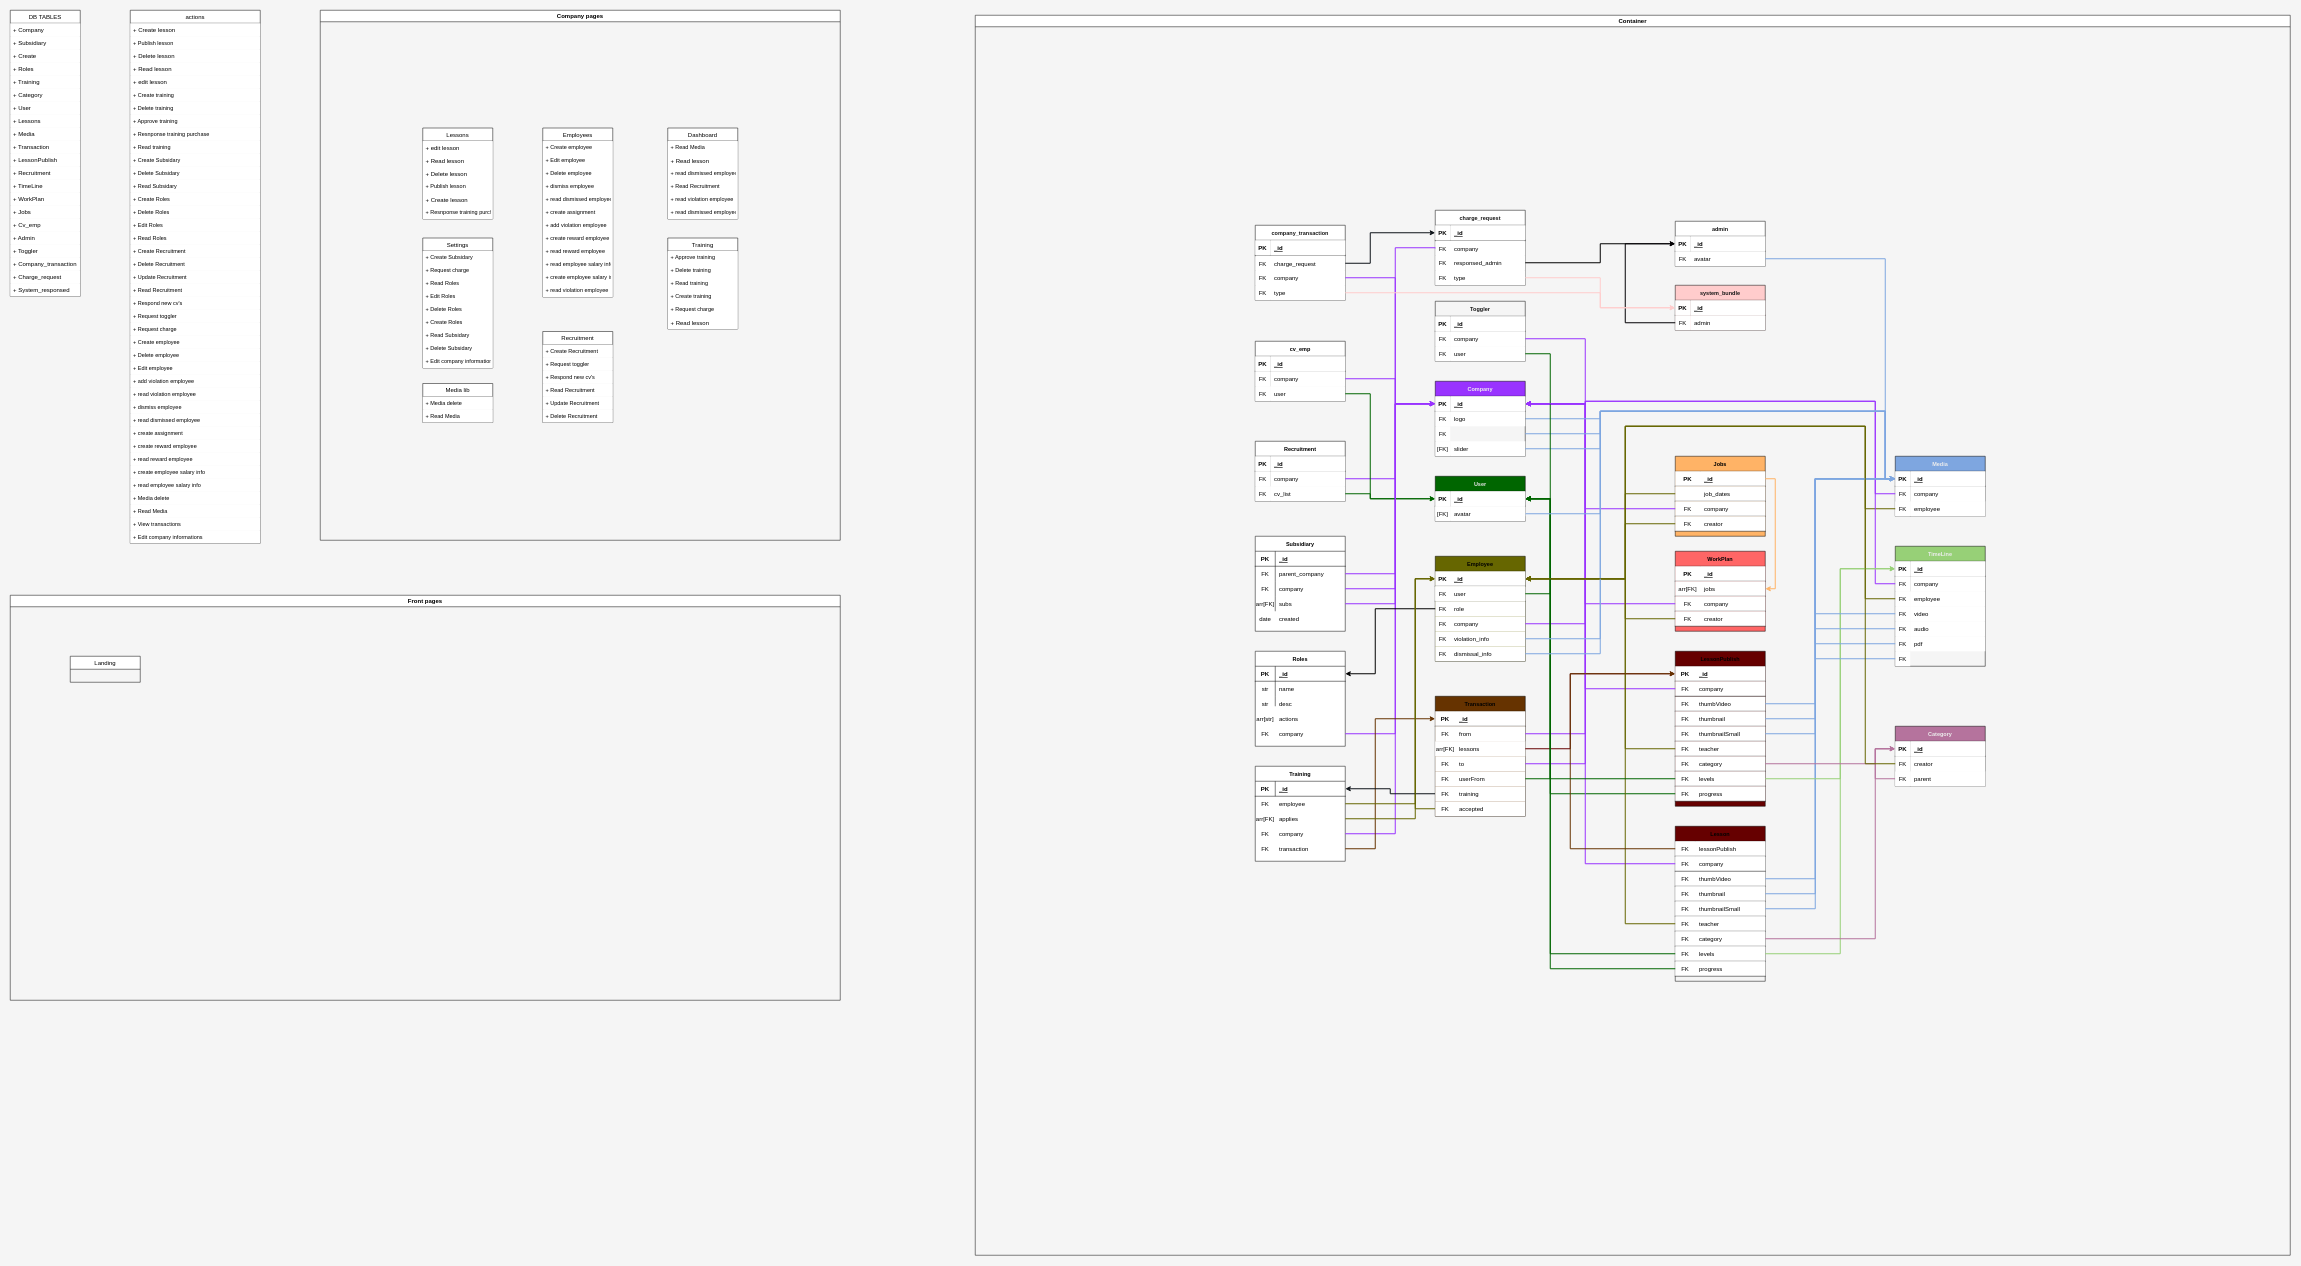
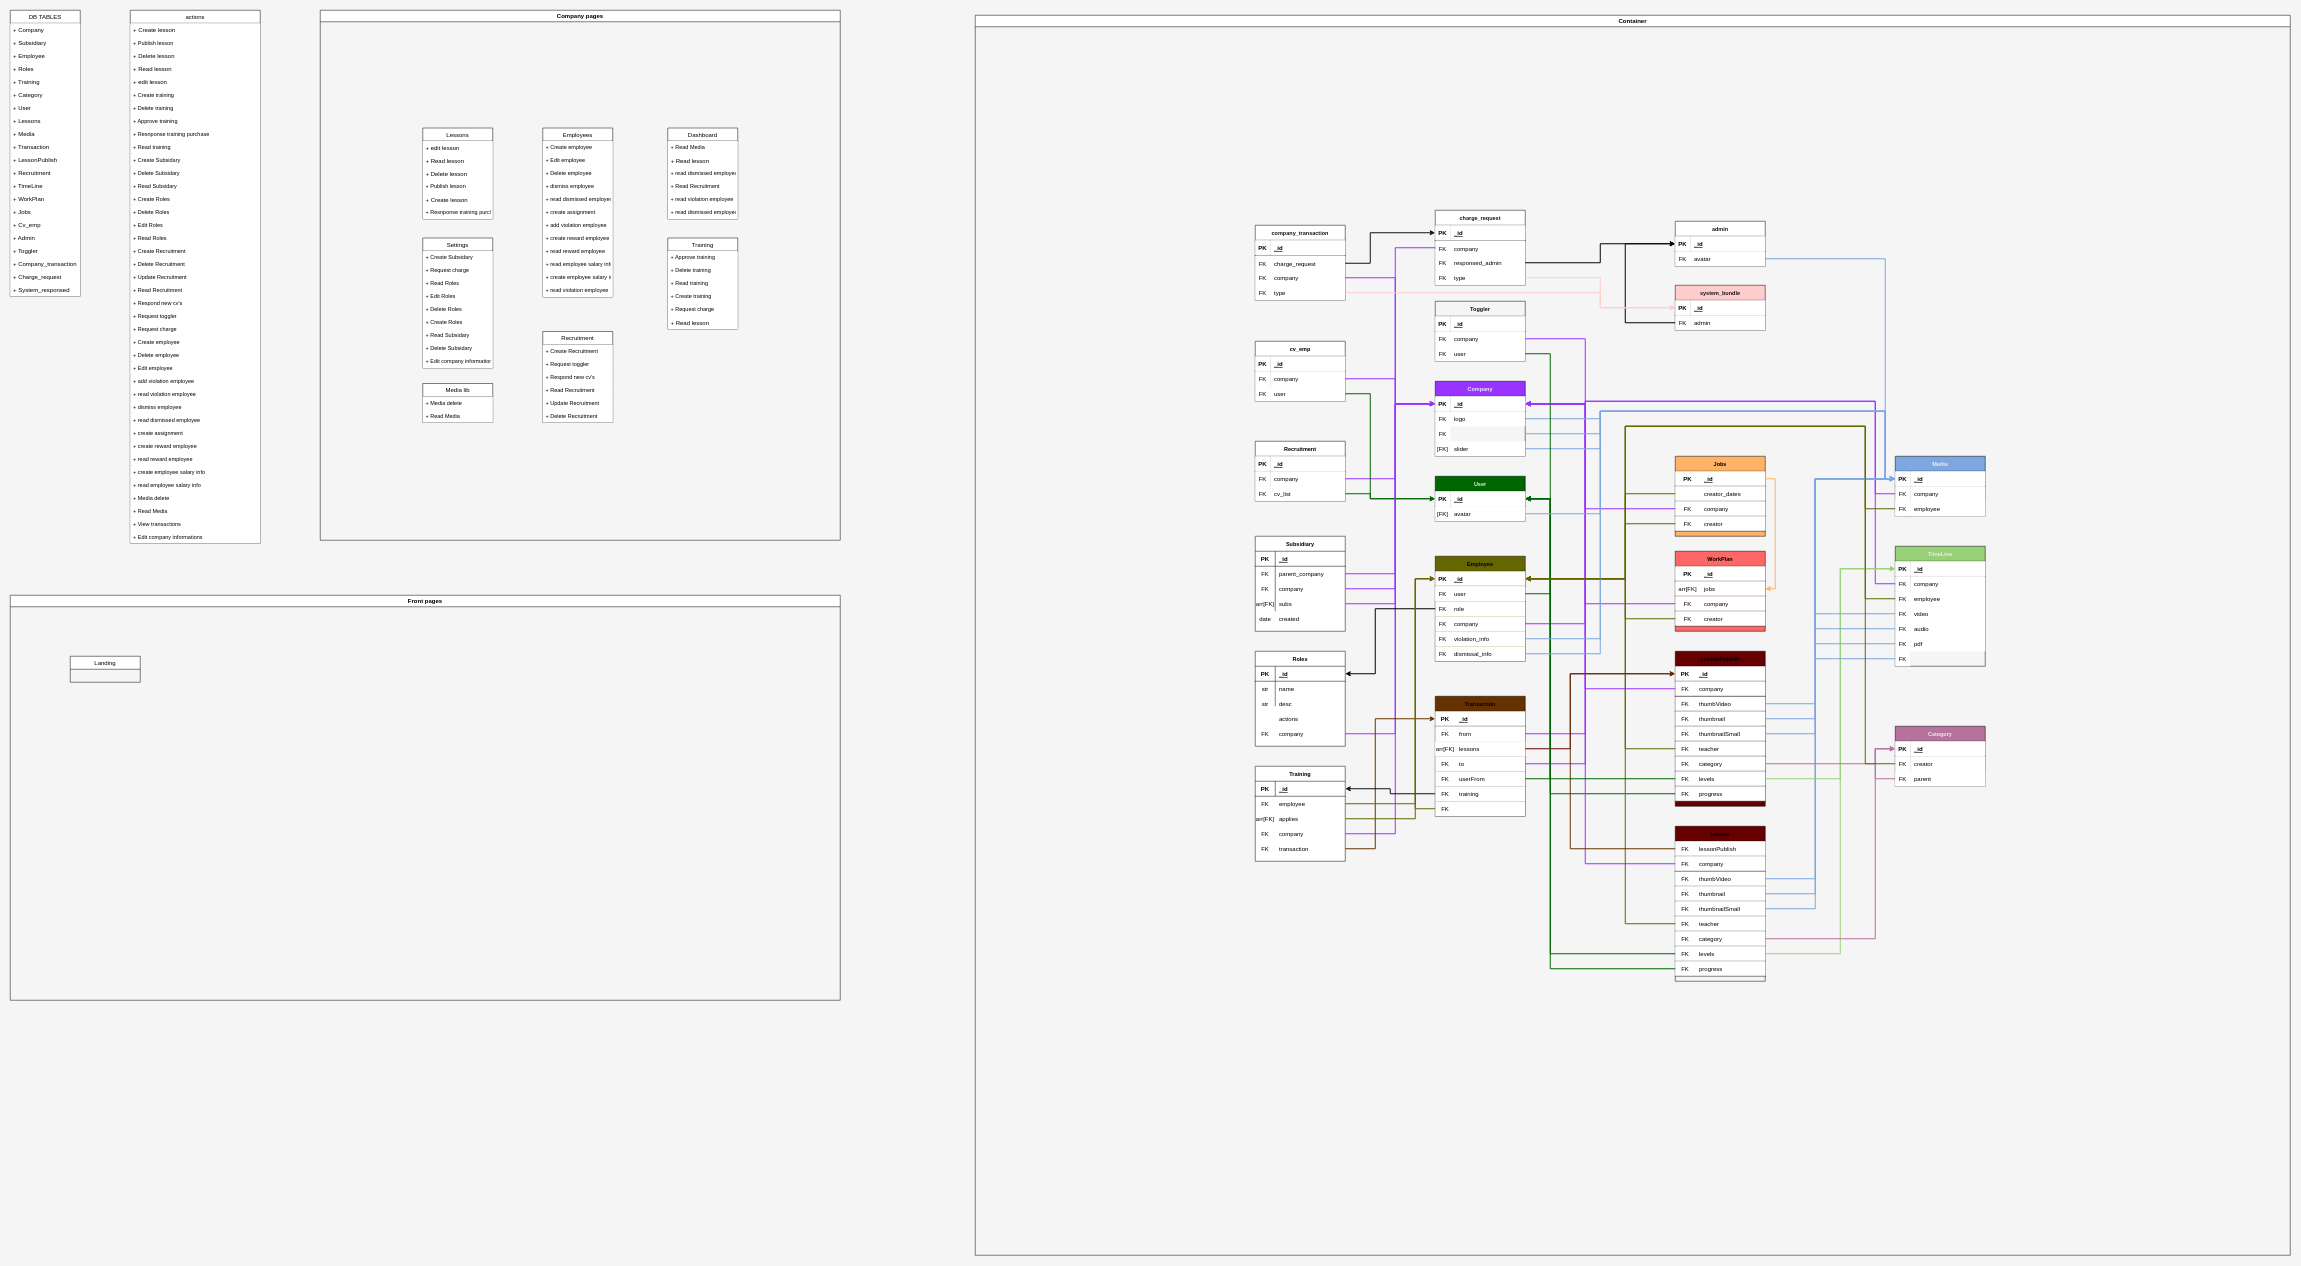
node "+ Create": label "+ Create" -> "+ Employee"
node "job_dates": label "job_dates" -> "creator_dates"
node "arr[str]": removed
node "accepted": removed
